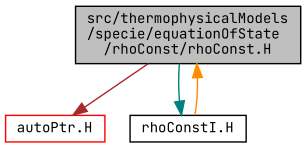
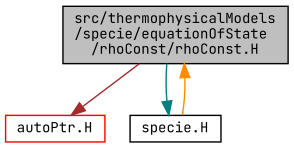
node "rhoConstI.H": label "rhoConstI.H" -> "specie.H"
